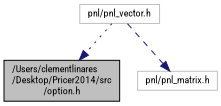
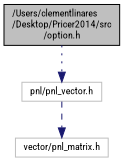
edge "pnl/pnl_vector.h" -> "/Users/clementlinares /Desktop/Pricer2014/src /option.h": reversed
node "pnl/pnl_matrix.h": label "pnl/pnl_matrix.h" -> "vector/pnl_matrix.h"
